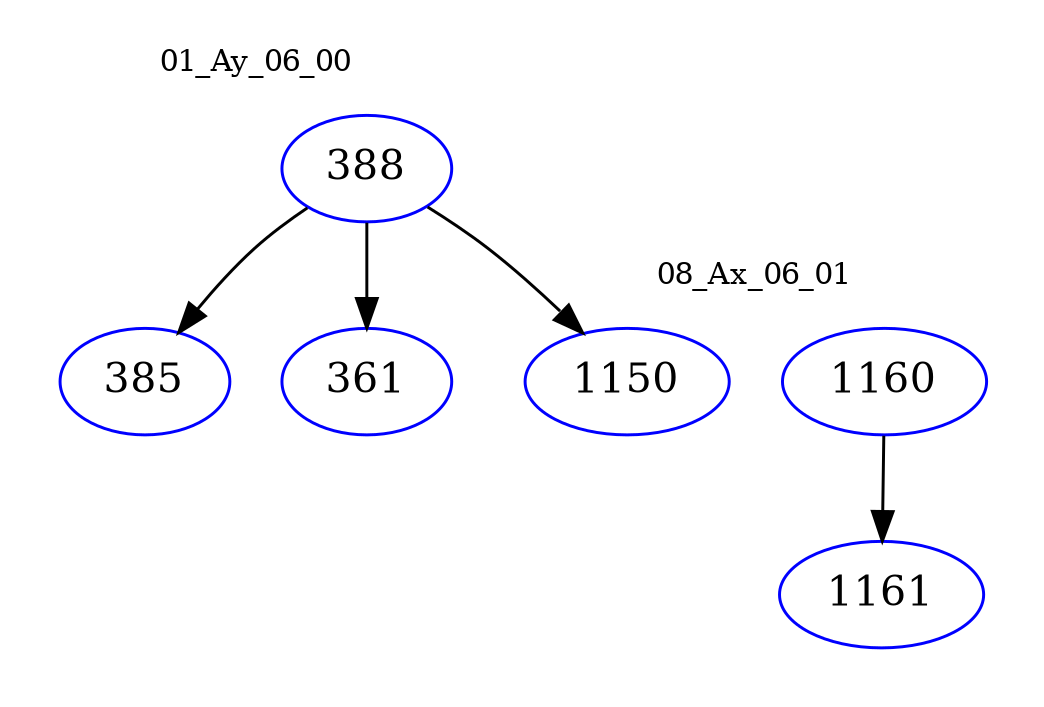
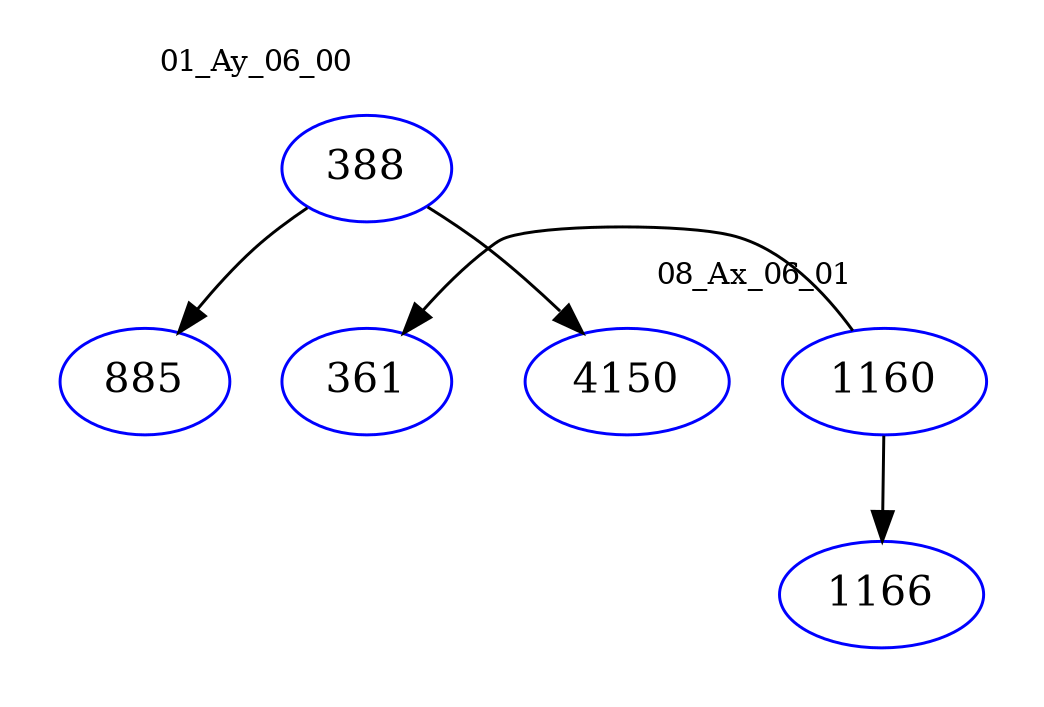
edge "388" -> "361": now "1160" -> "361"
node "385": label "385" -> "885"
node "1150": label "1150" -> "4150"
node "1161": label "1161" -> "1166"
